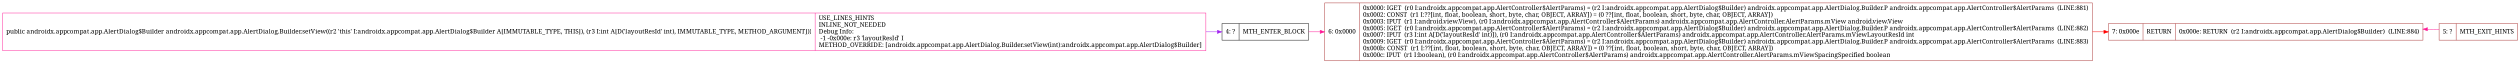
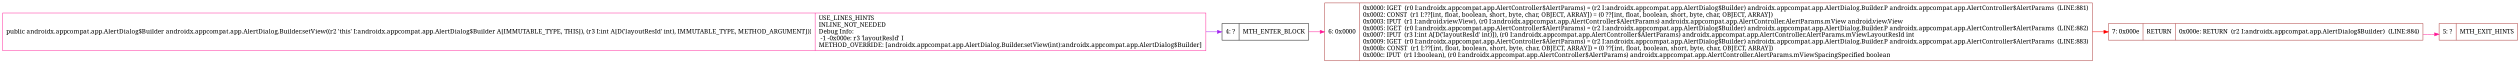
edge "5: ?" -> "7: 0x000e": reversed
